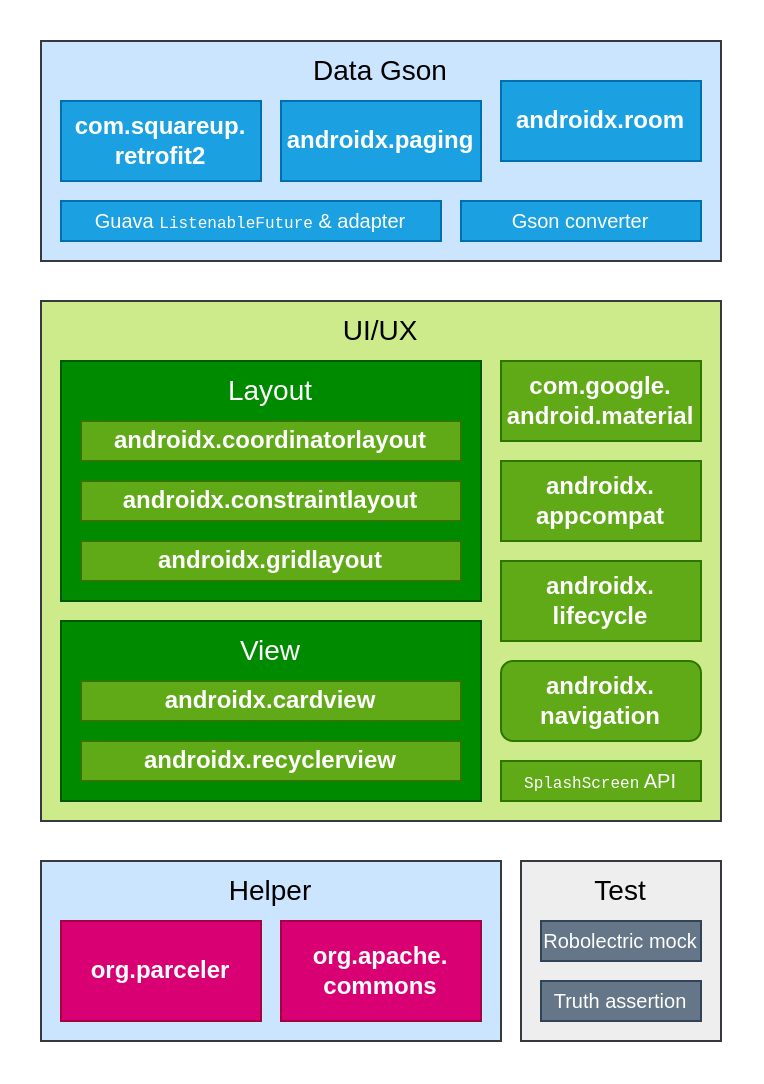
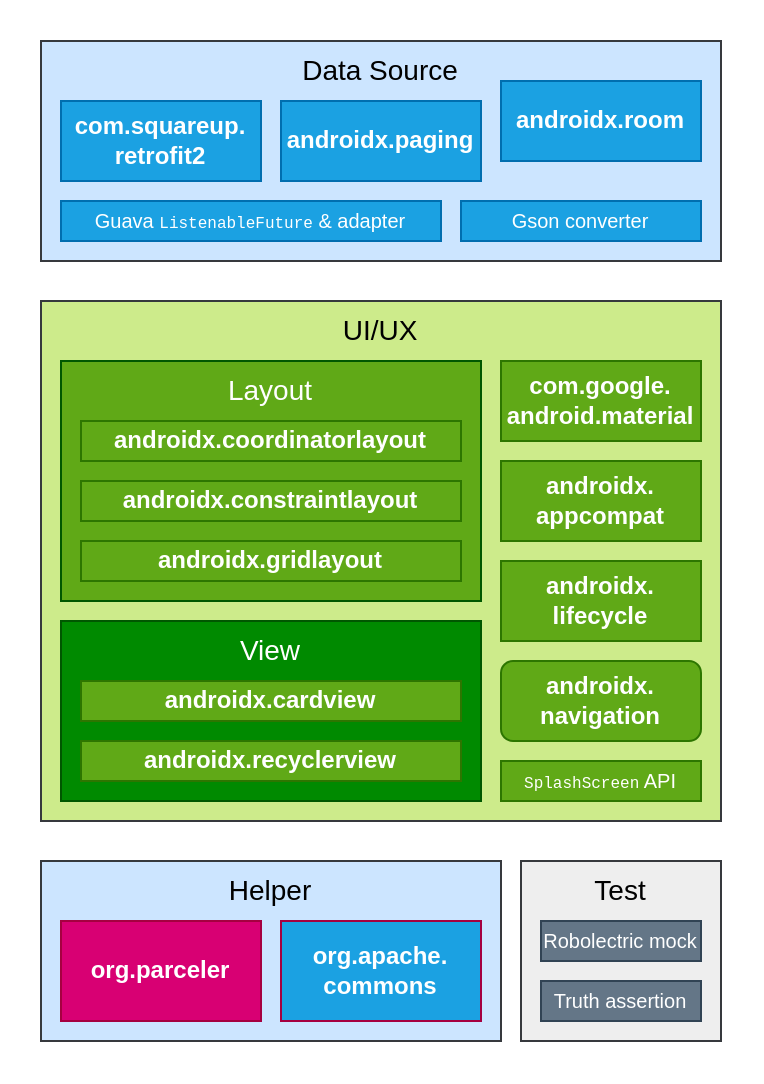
node "Data Gson": label "Data Gson" -> "Data Source"
node "Layout": fillcolor #008a00 -> #60a917
node "org.apache. commons": fillcolor #d80073 -> #1ba1e2
